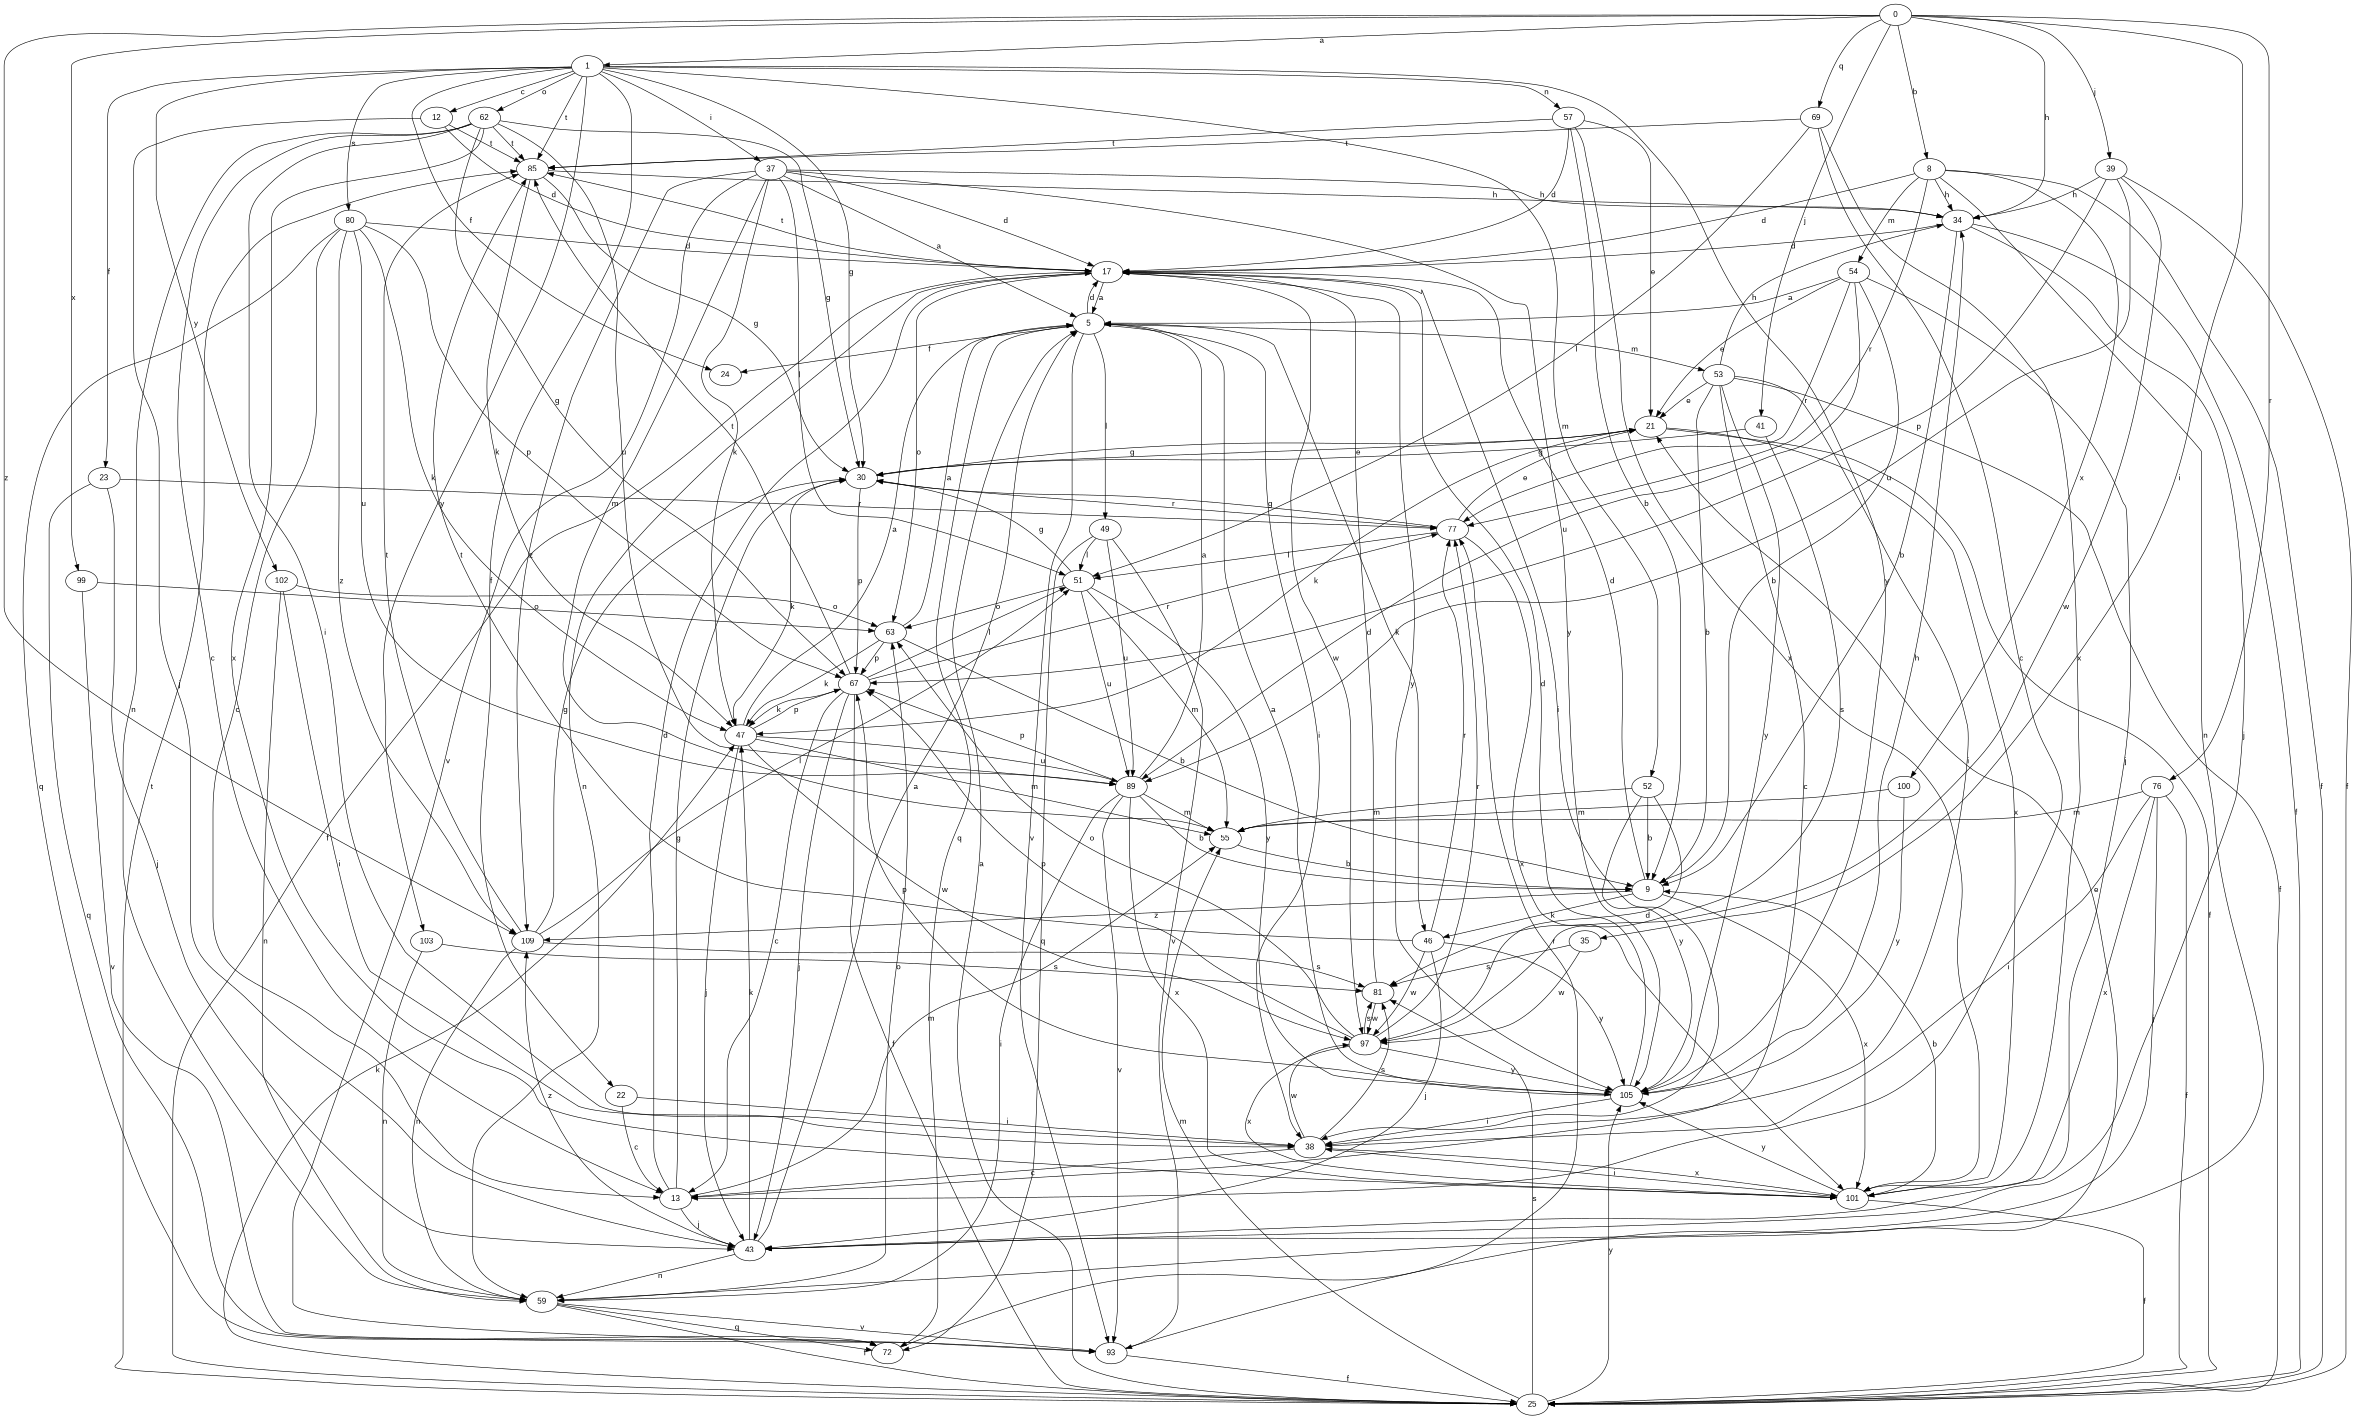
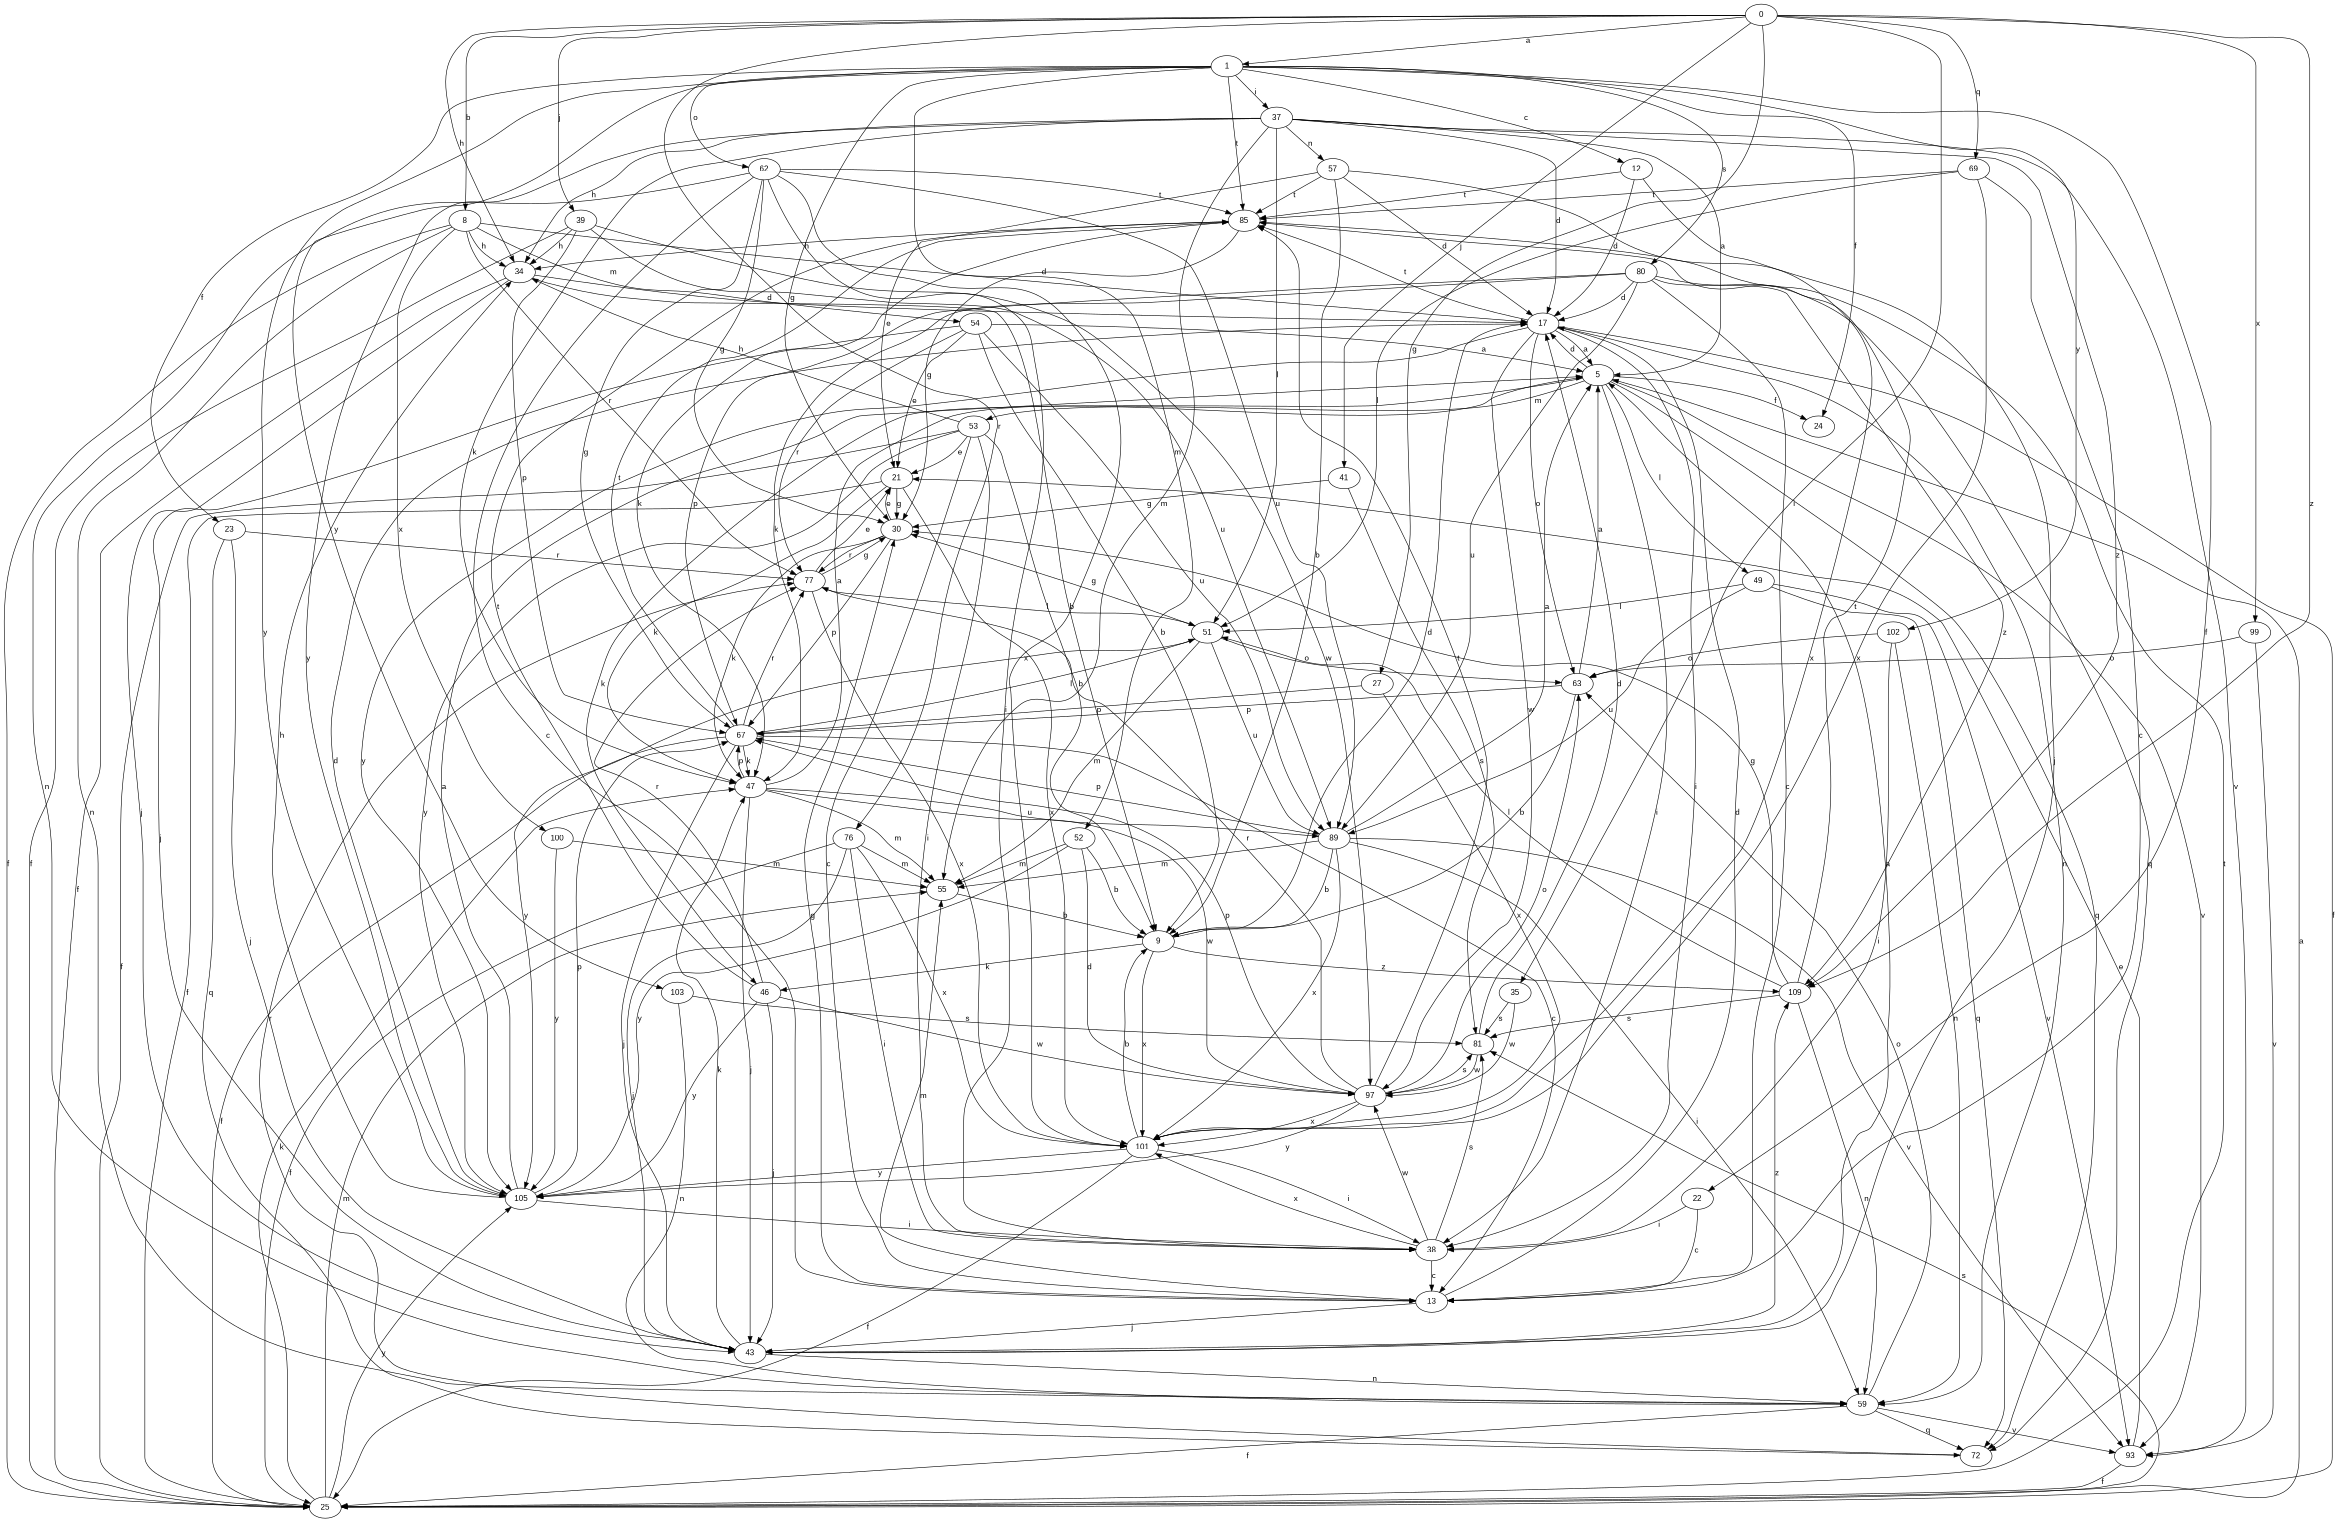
edge "1" -> "57": now "37" -> "57"
edge "97" -> "85": added, label "t"
edge "63" -> "47": removed, label "k"
node "27": added
